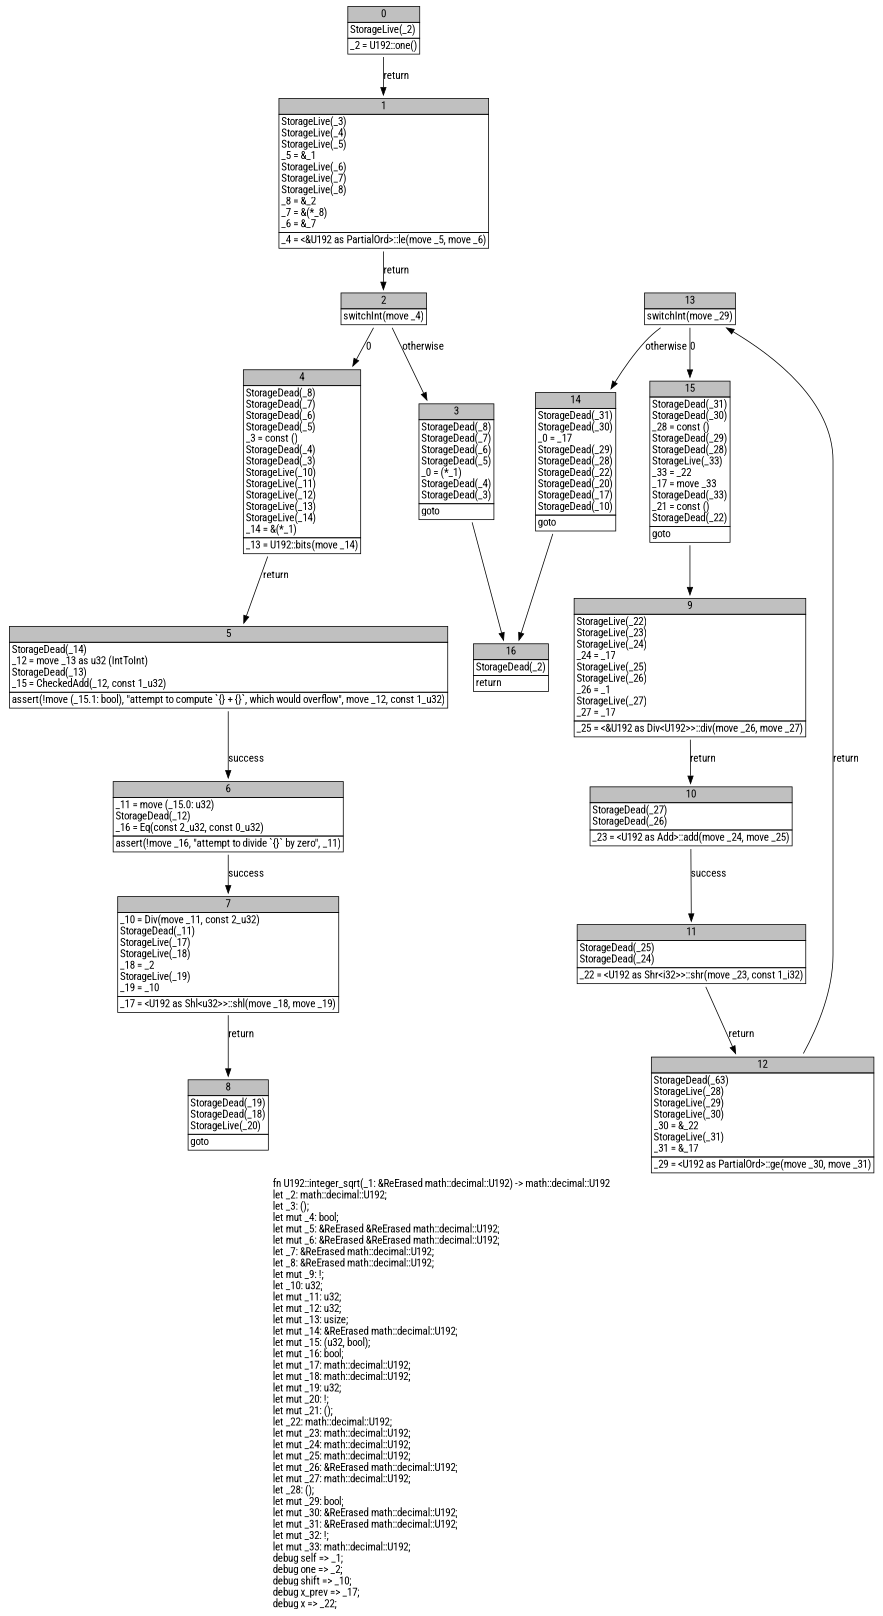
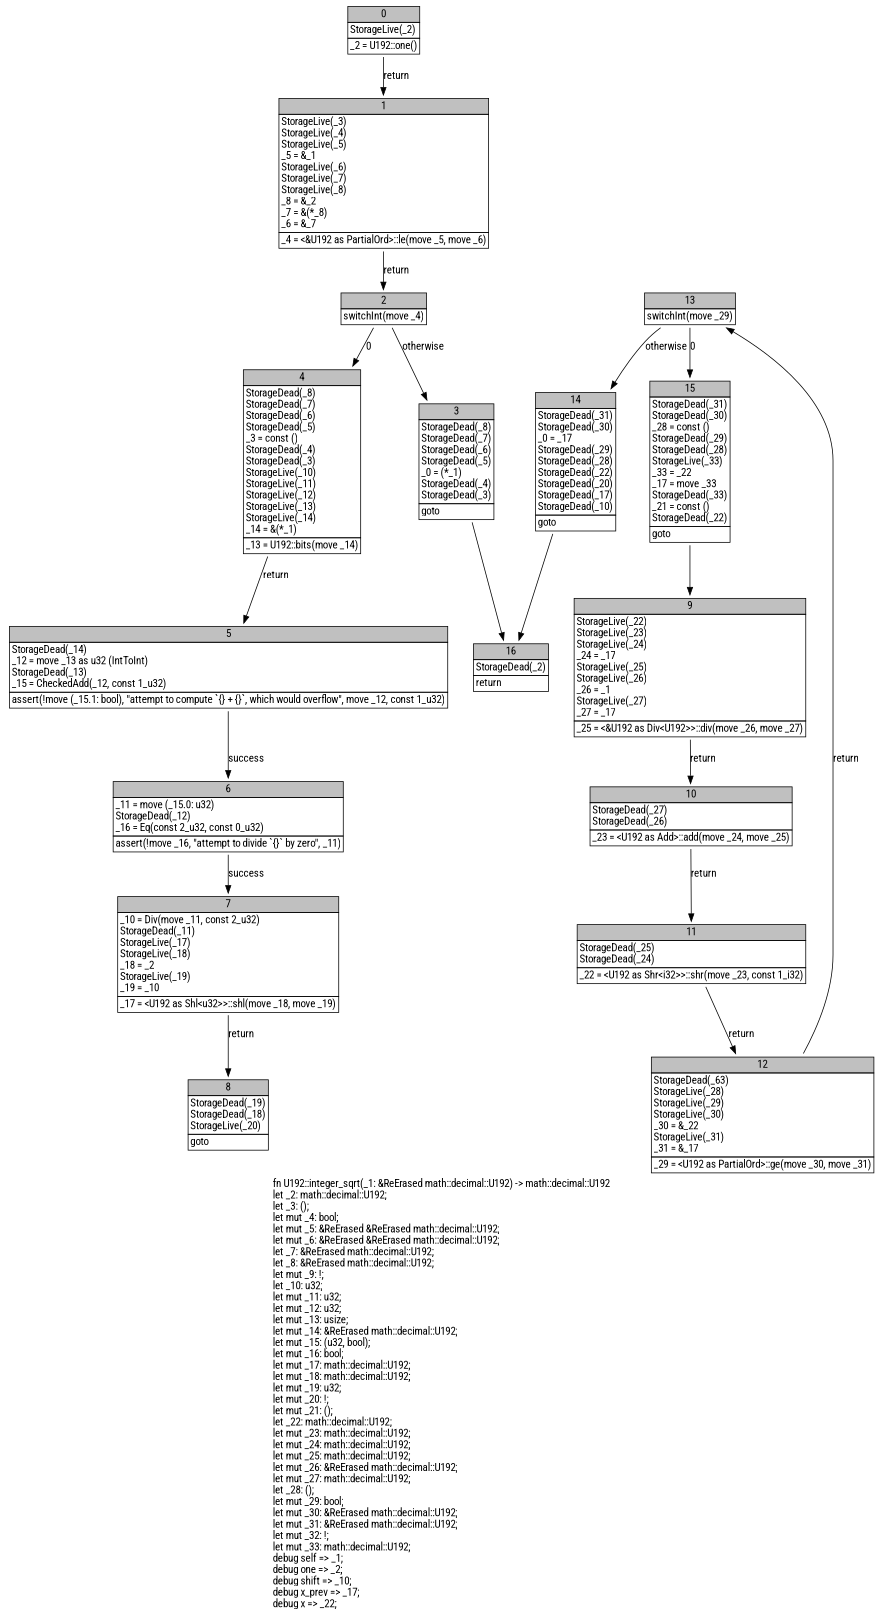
edge "10" -> "11": label "success" -> "return"
